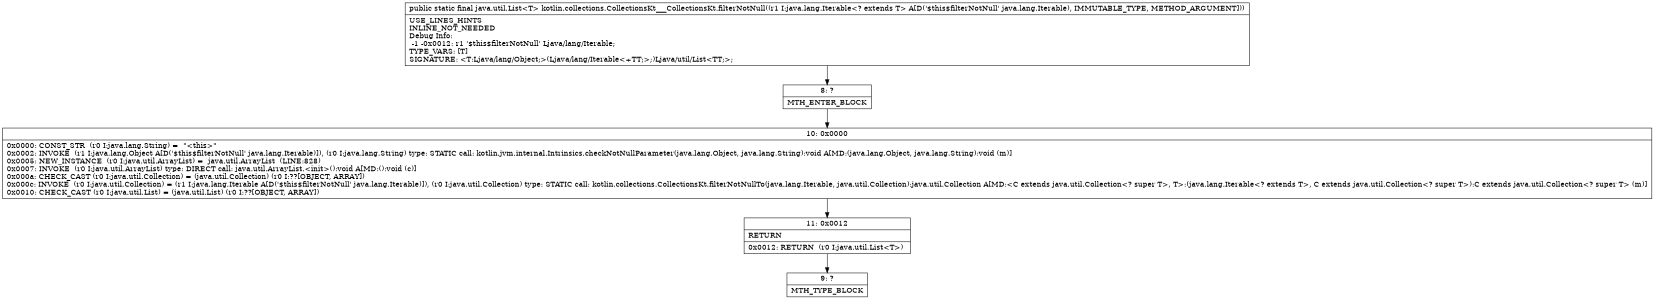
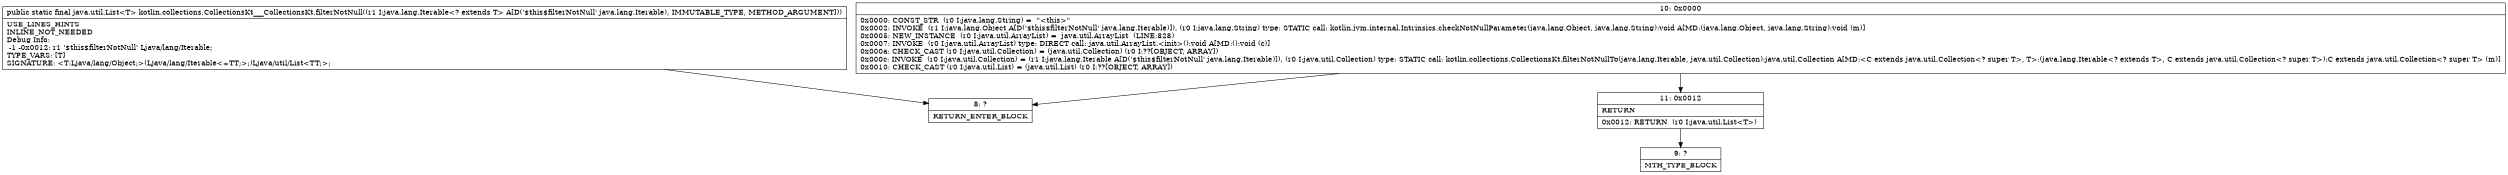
node "8: ?": text "MTH_ENTER_BLOCK" -> "RETURN_ENTER_BLOCK"
edge "8: ?" -> "10: 0x0000": reversed
